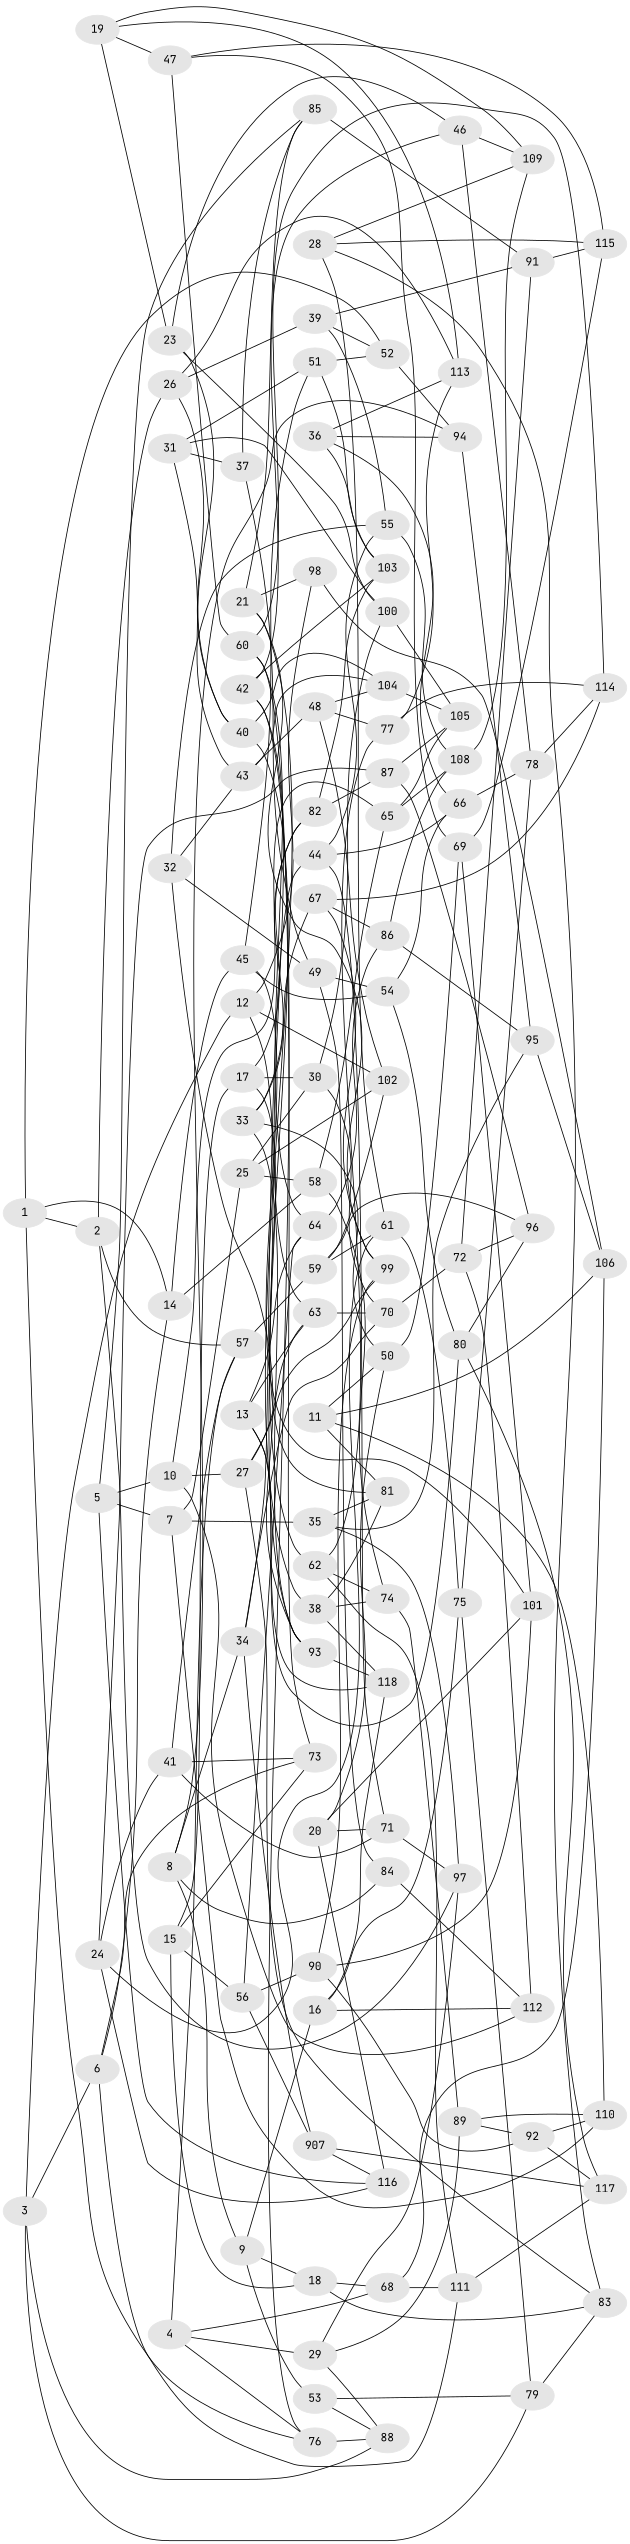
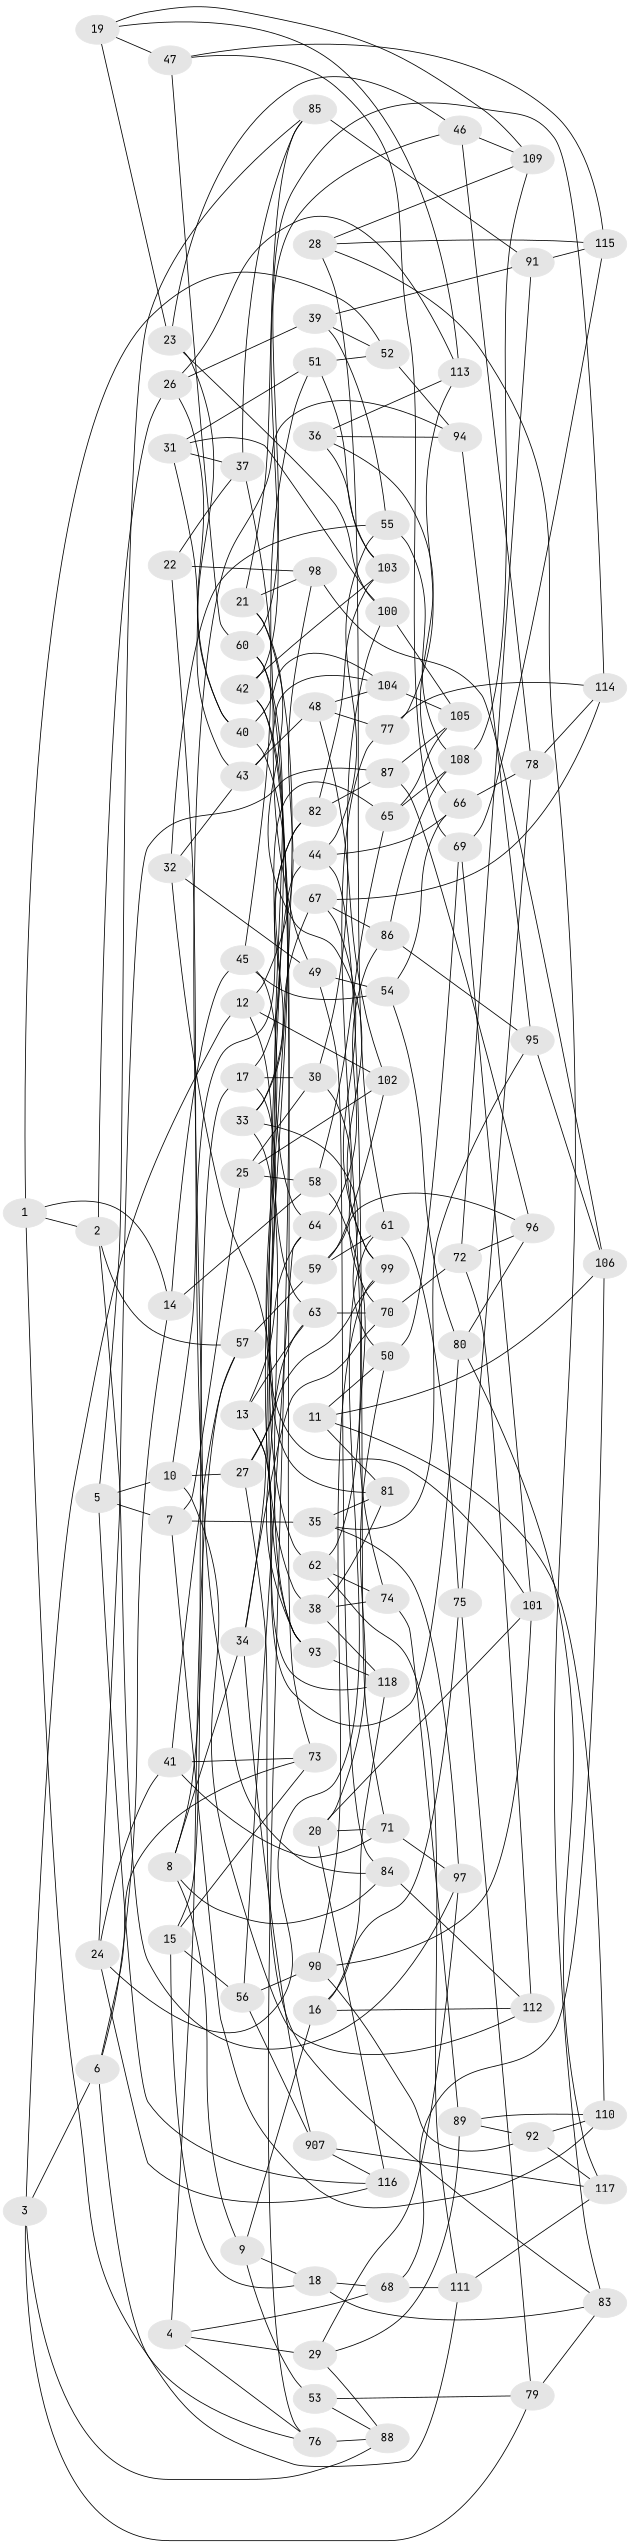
node "22": added
